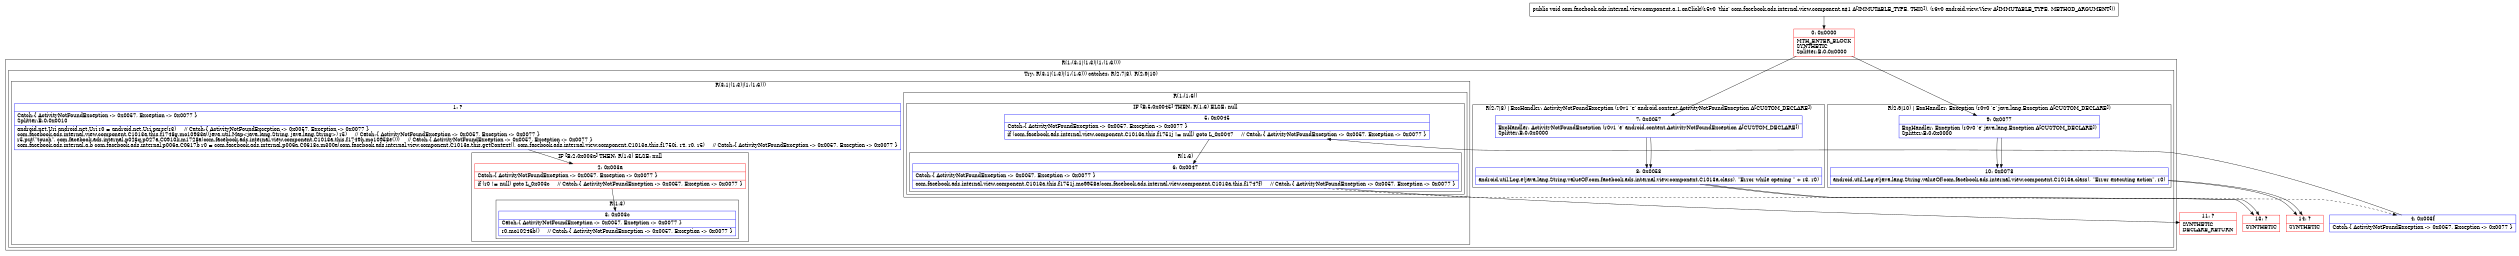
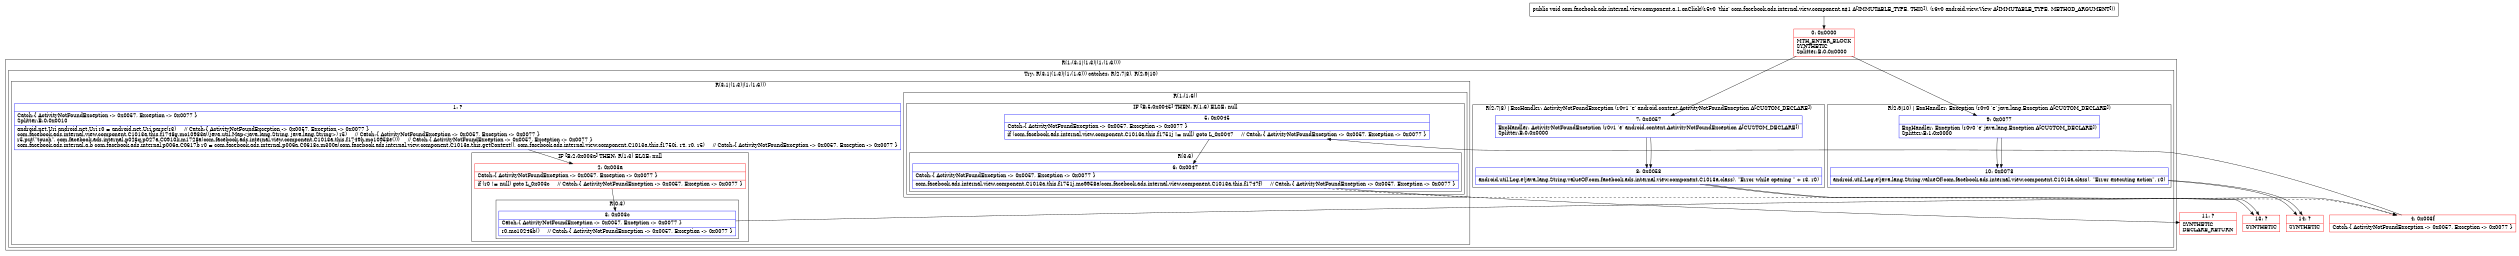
node "9: 0x0077": text "Splitter:B:0:0x0000" -> "Splitter:B:1:0x0000"
cluster "R(1:6)": label "R(1:6)" -> "R(3:6)"
cluster "R(1:3)": label "R(1:3)" -> "R(0:3)"
edge "3: 0x003c" -> "4: 0x003f": added
node "4: 0x003f": color blue -> red
